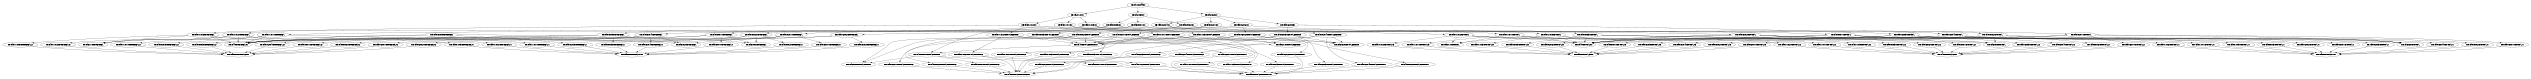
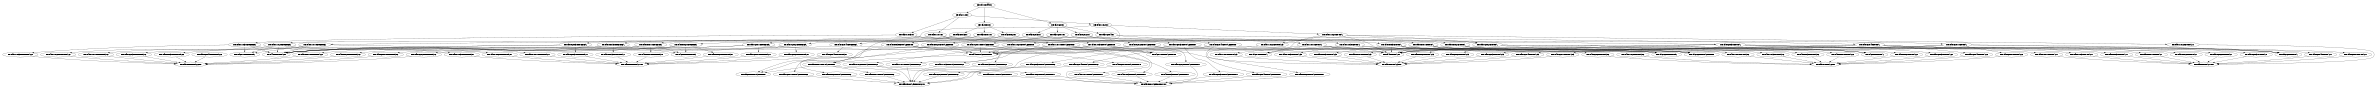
edge "Level8_WI_2_FOODS" -> "Level9_WI_2_FOODS_2": now "Level8_WI_2_FOODS" -> "Level8_CA_2_FOODS"
edge "Level8_CA_4_HOBBIES" -> "Level9_CA_4_HOBBIES_2": removed
edge "Level3_CA_3_X" -> "Level8_CA_3_HOBBIES": added
